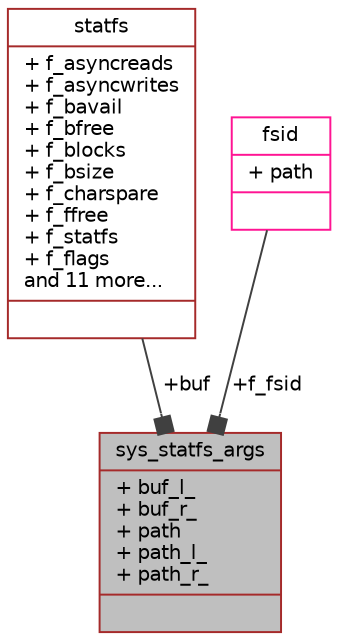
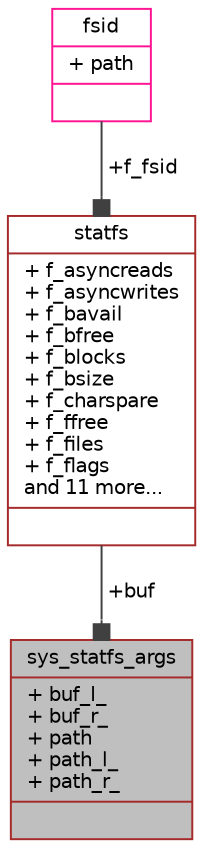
node "statfs": text "+ f_statfs" -> "+ f_files"
edge "fsid" -> "sys_statfs_args": now "fsid" -> "statfs"
